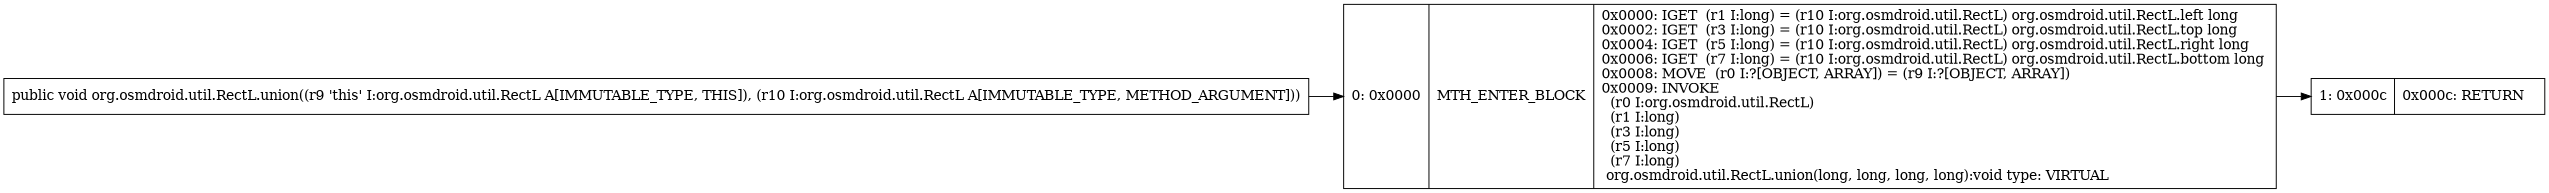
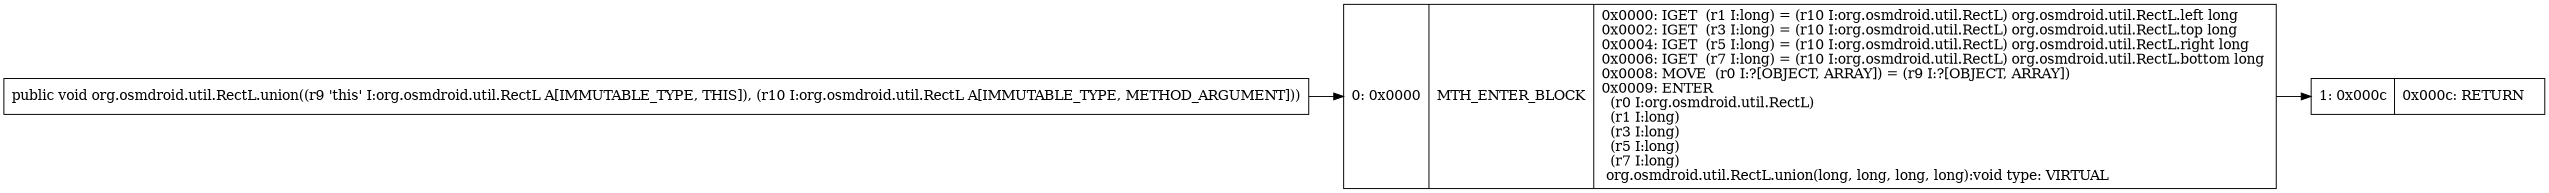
node "0: 0x0000": text "0x0009: INVOKE" -> "0x0009: ENTER"
